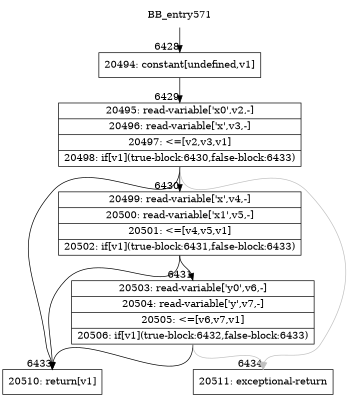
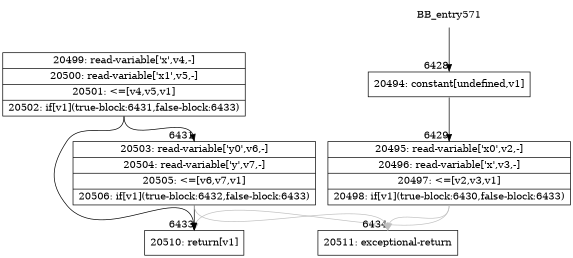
edge "20495: read-variable['x0',v2,-]" -> "20499: read-variable['x',v4,-]": removed
edge "20495: read-variable['x0',v2,-]" -> "20510: return[v1]": color black -> gray
